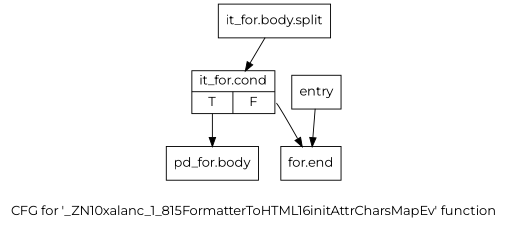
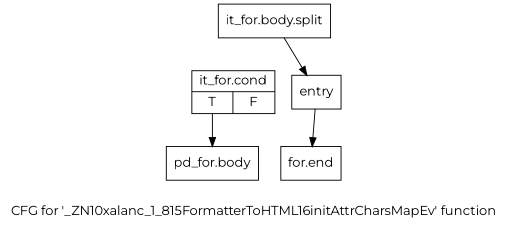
edge "it_for.body.split" -> "it_for.cond": now "it_for.body.split" -> "entry"
edge "it_for.cond" -> "for.end": removed
